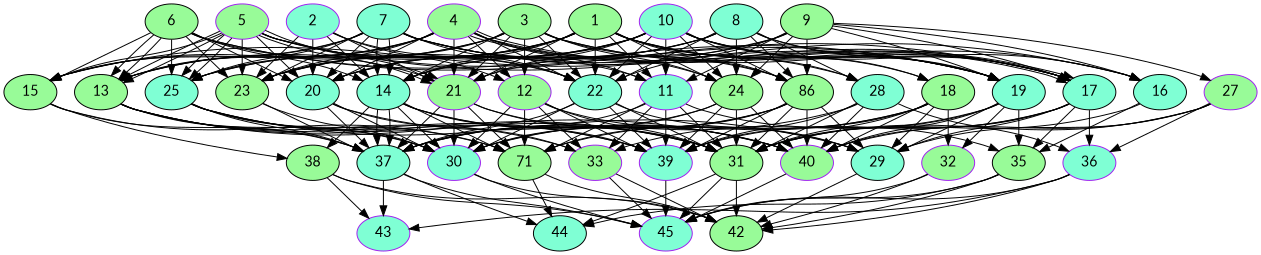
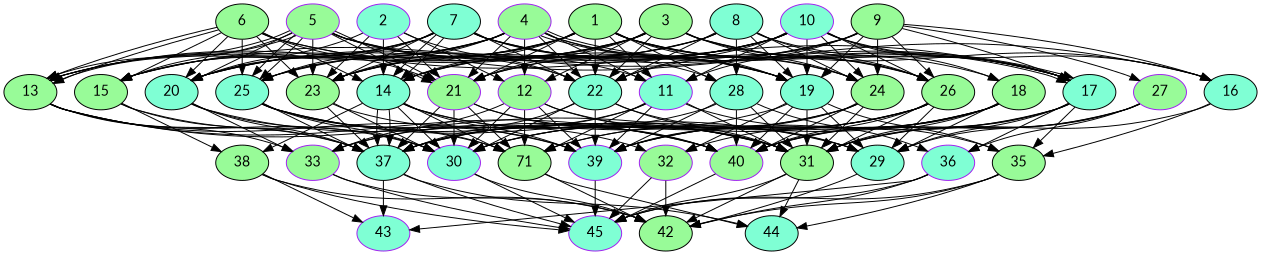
node "86": label "86" -> "26"
edge "23" -> "32": added
